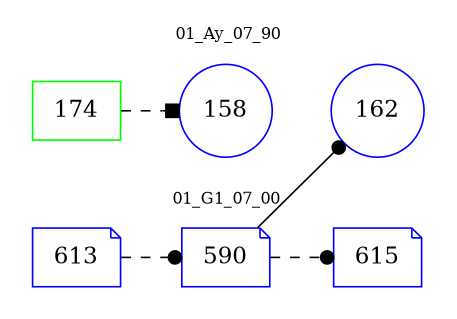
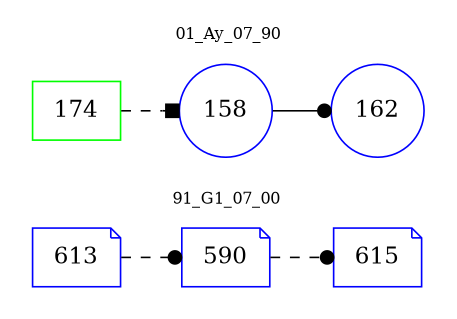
edge "590" -> "162": now "158" -> "162"
cluster "01_G1_07_00": label "01_G1_07_00" -> "91_G1_07_00"
